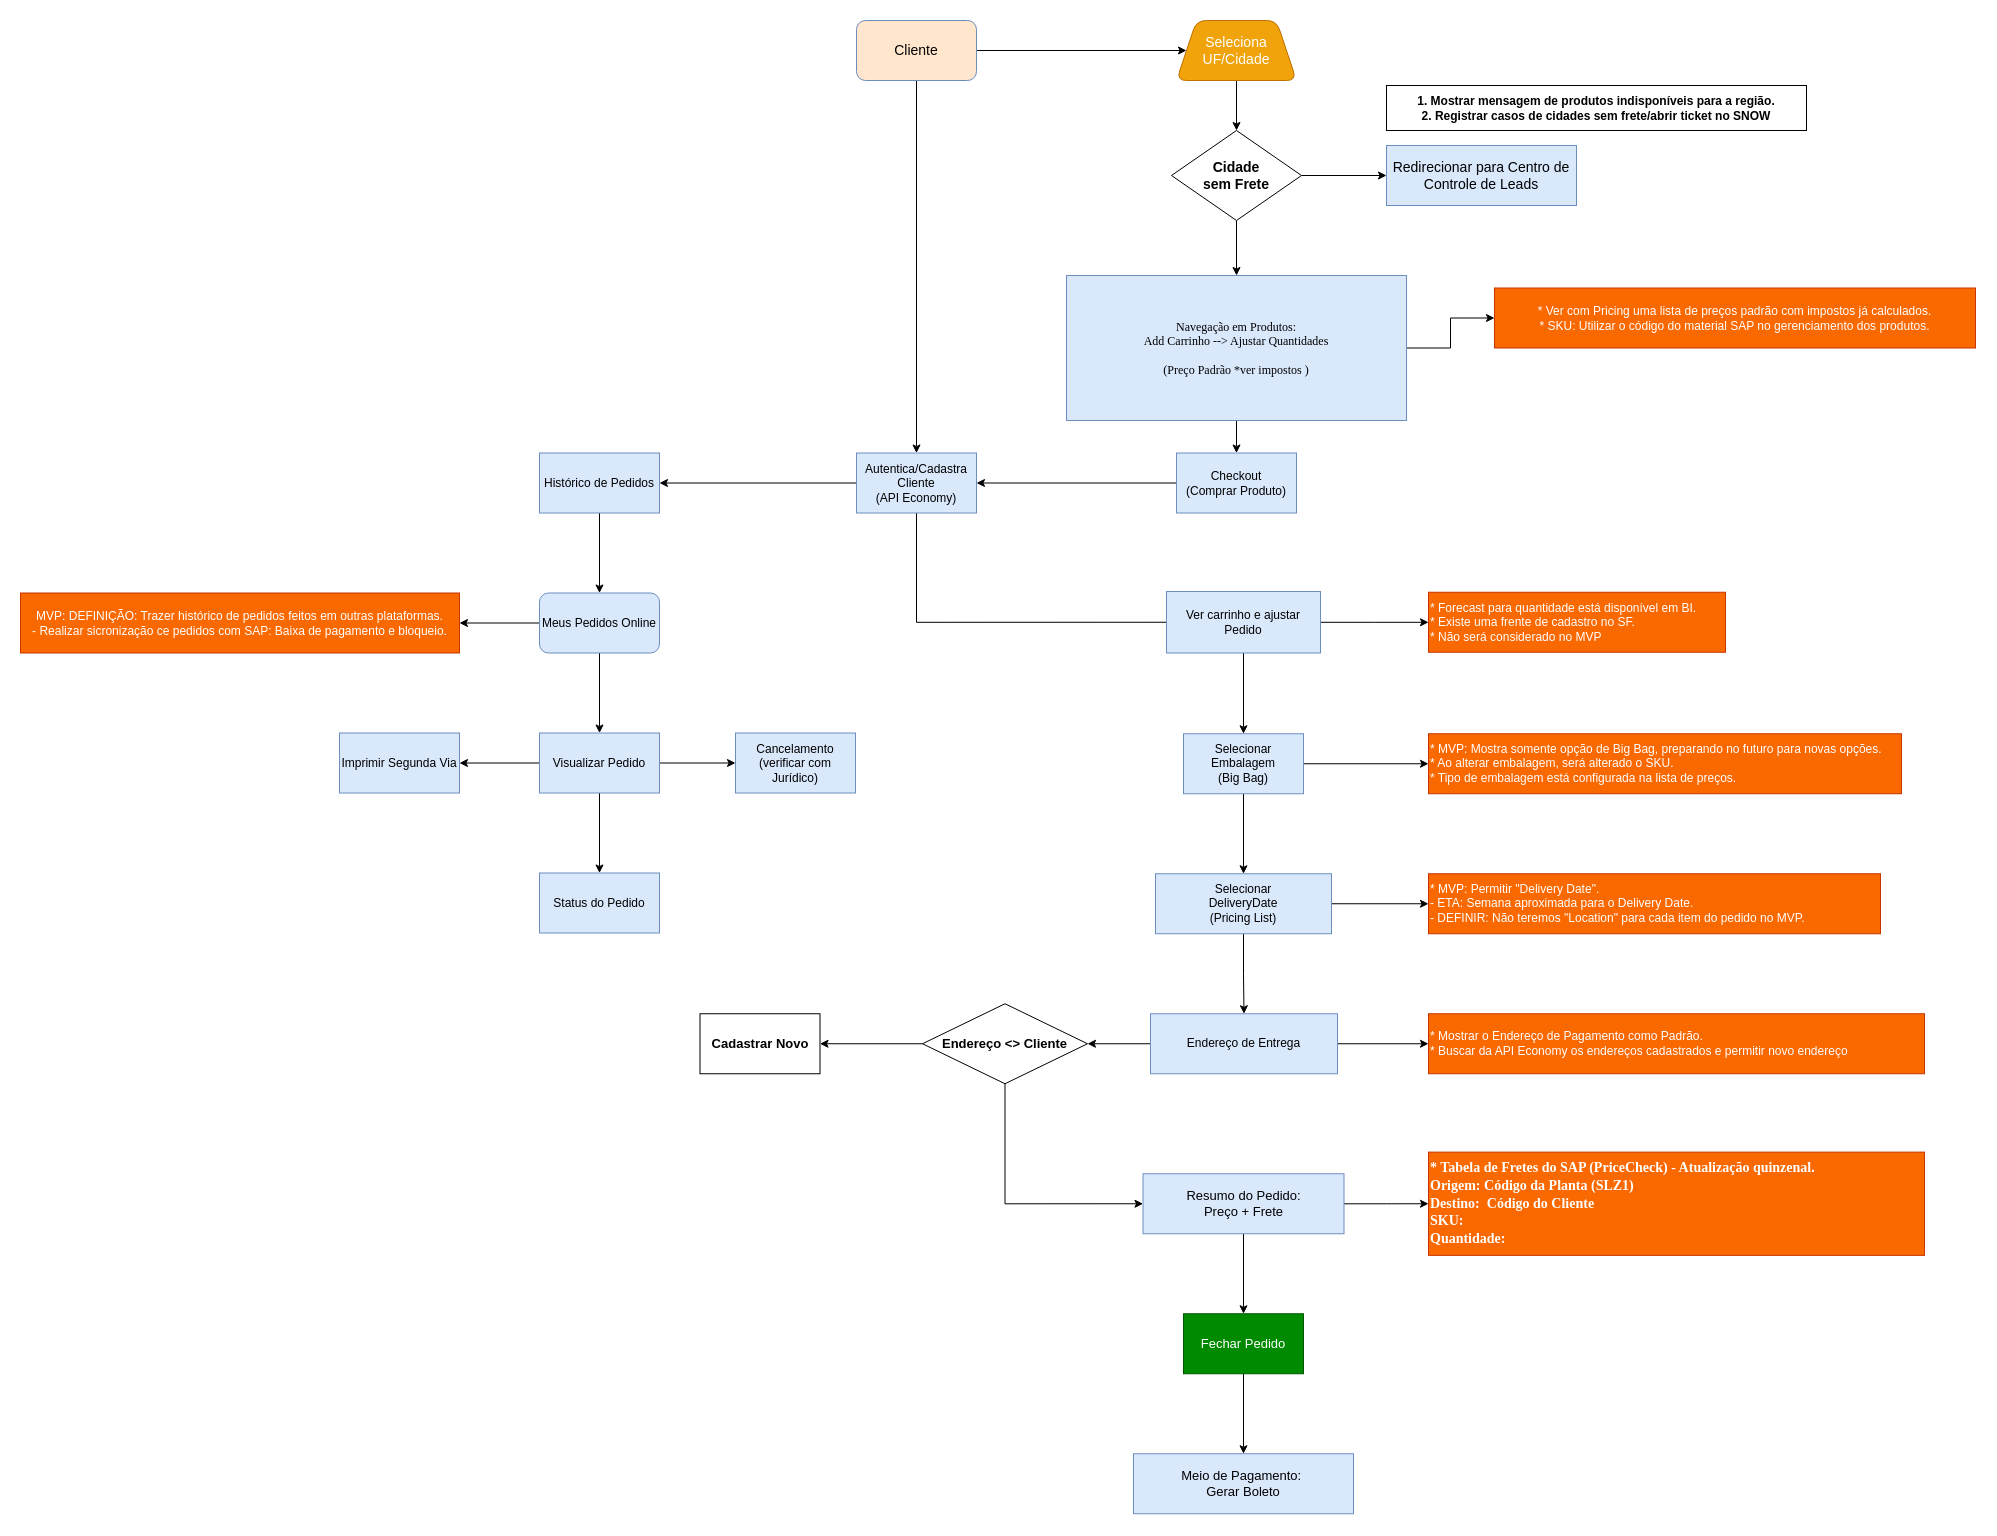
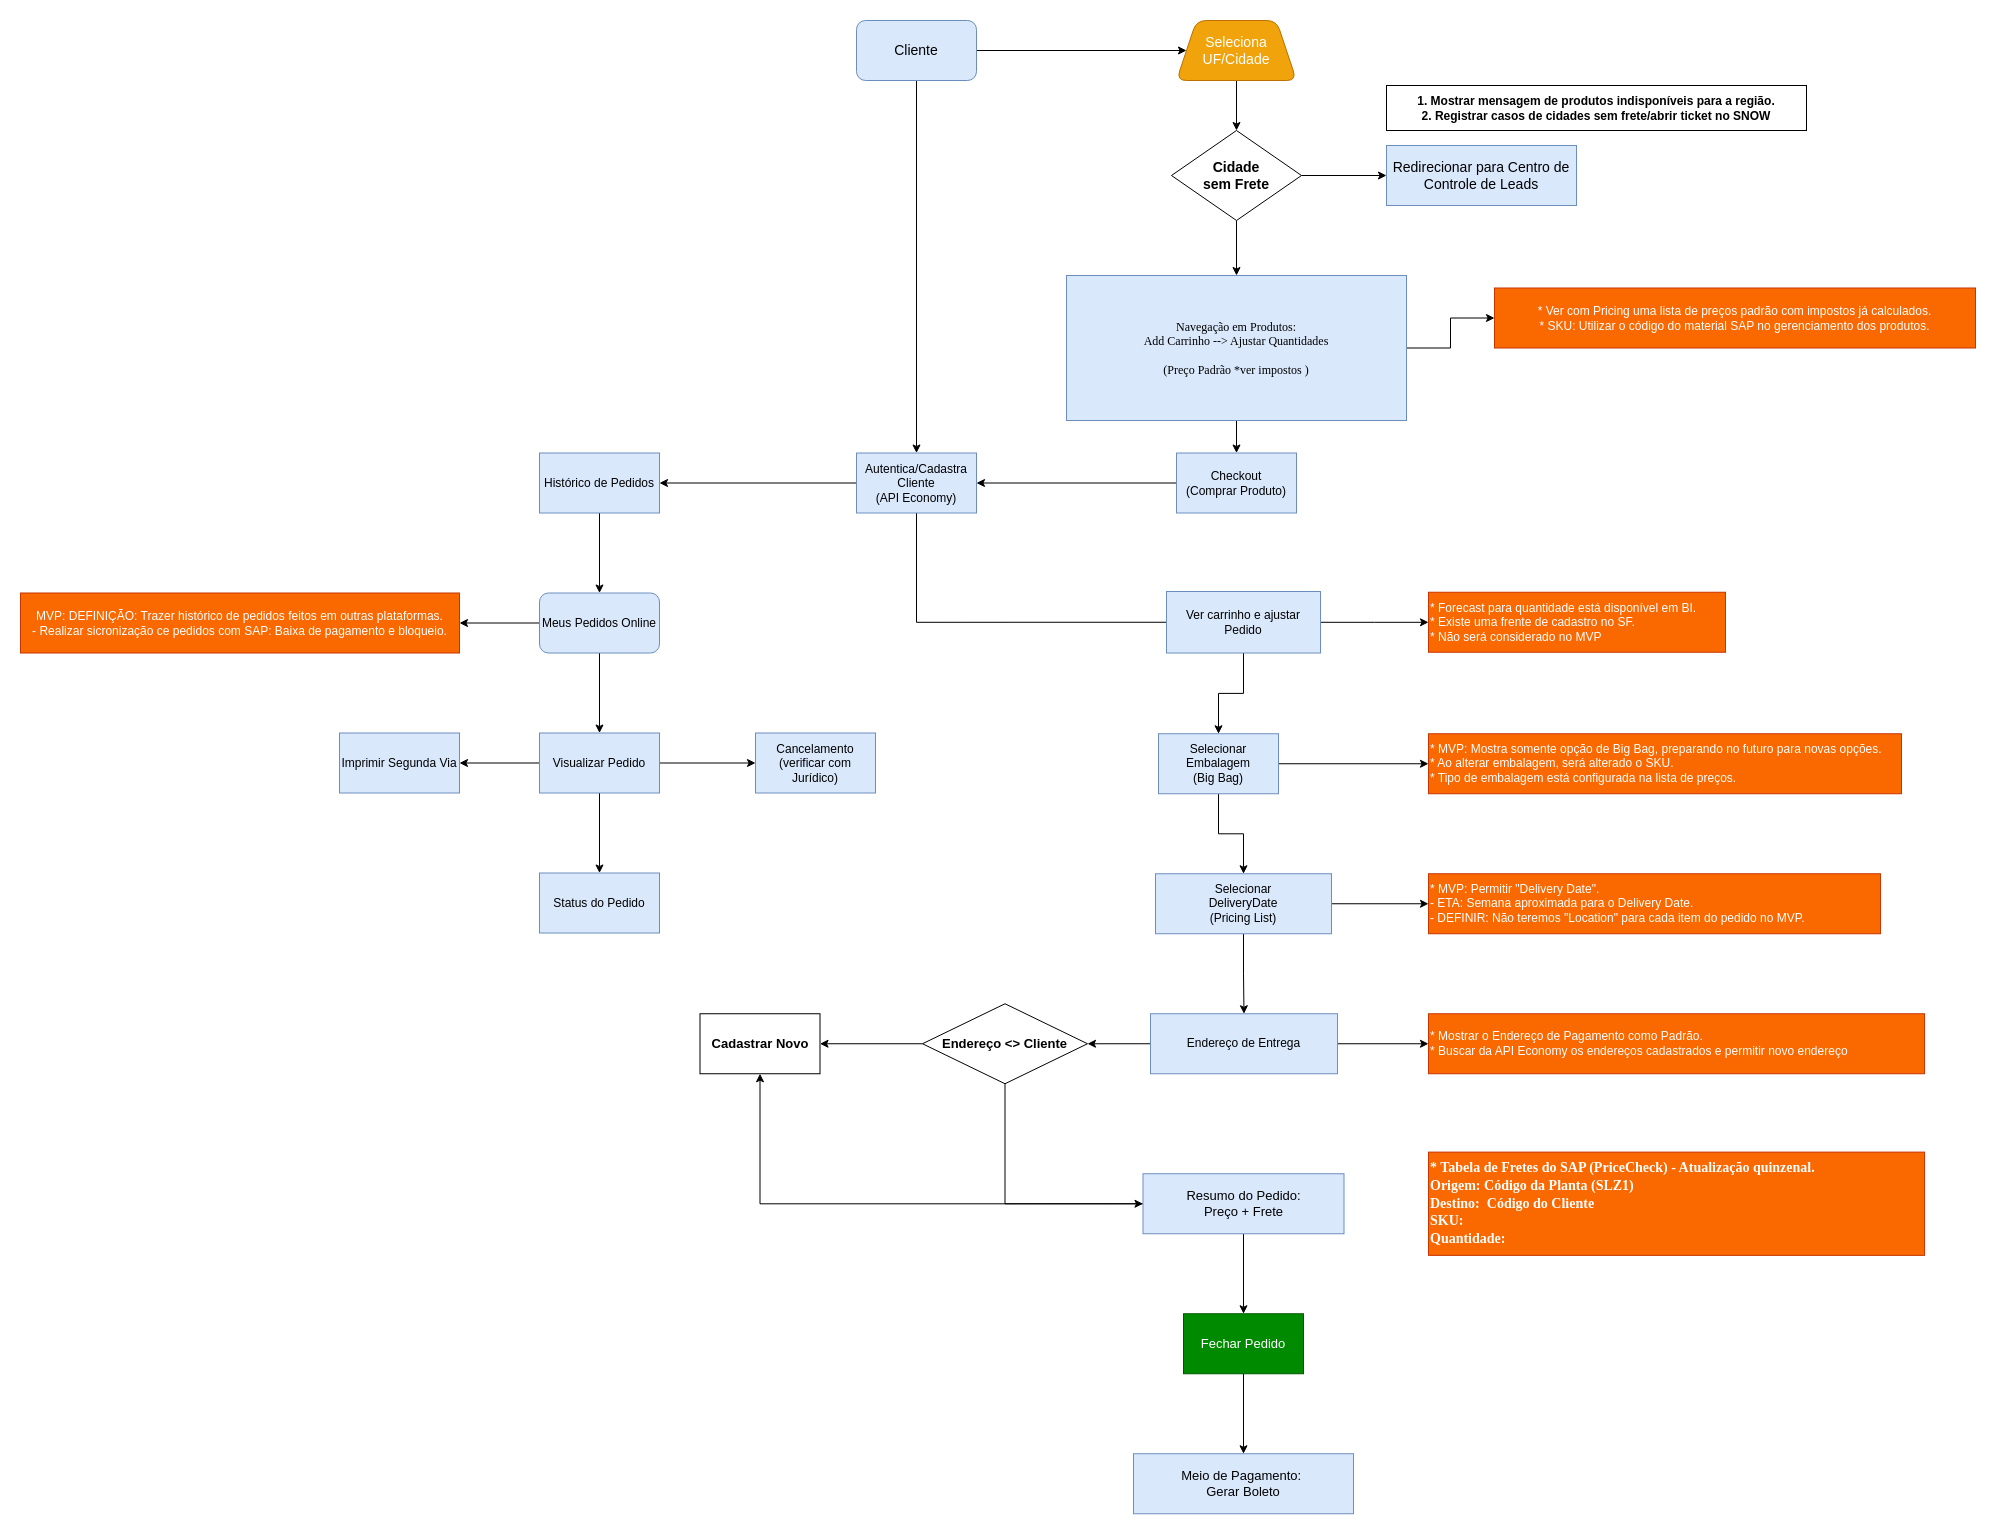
node "Cliente": fillcolor #ffe6cc -> #dae8fc
node "Cancelamento (verificar com Jurídico)": moved (796, 763) -> (816, 763)
node "Selecionar Embalagem (Big Bag)": moved (1244, 764) -> (1219, 764)
edge "Resumo do Pedido: Preço + Frete" -> "* Tabela de Fretes do SAP (PriceCheck) - Atualização quinzenal. Origem: Código da Planta (SLZ1) Destino: Código do Cliente SKU: Quantidade:": now "Resumo do Pedido: Preço + Frete" -> "Cadastrar Novo"
